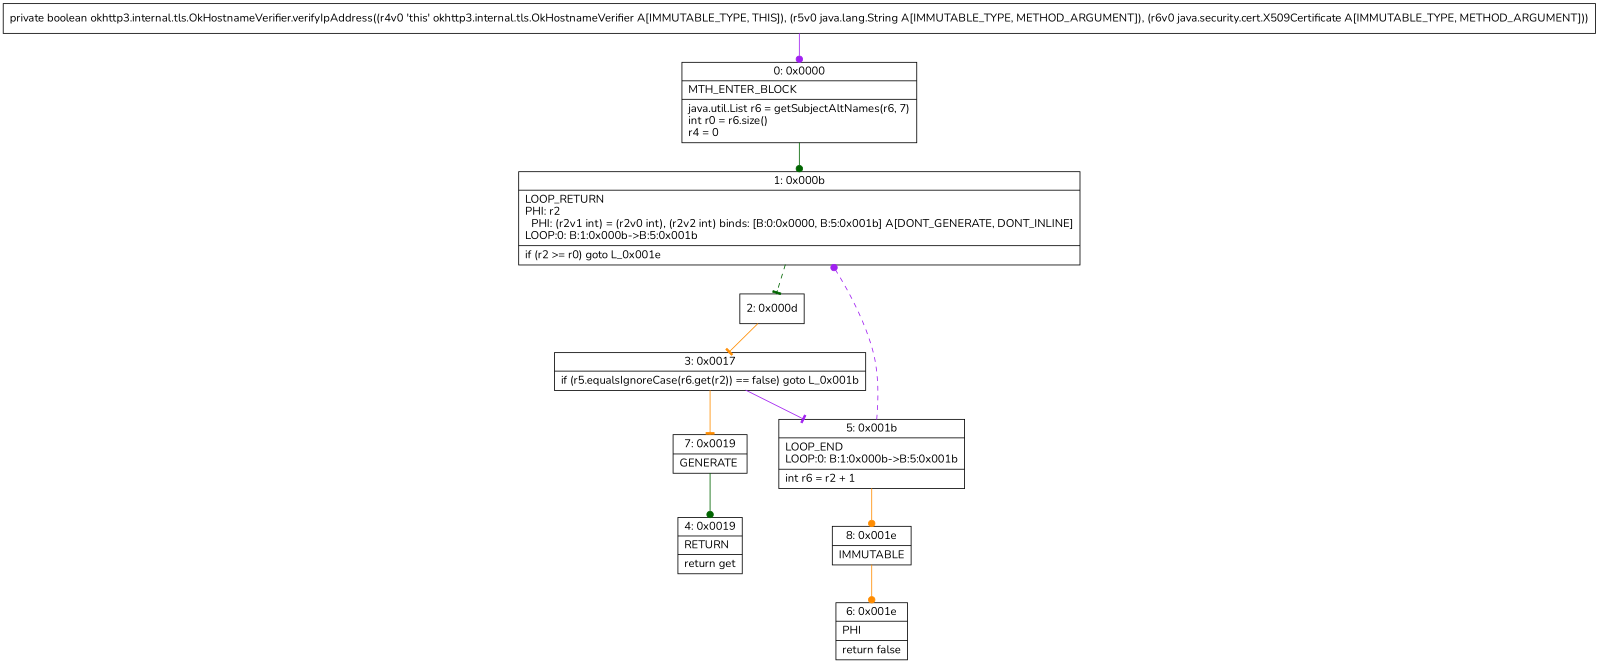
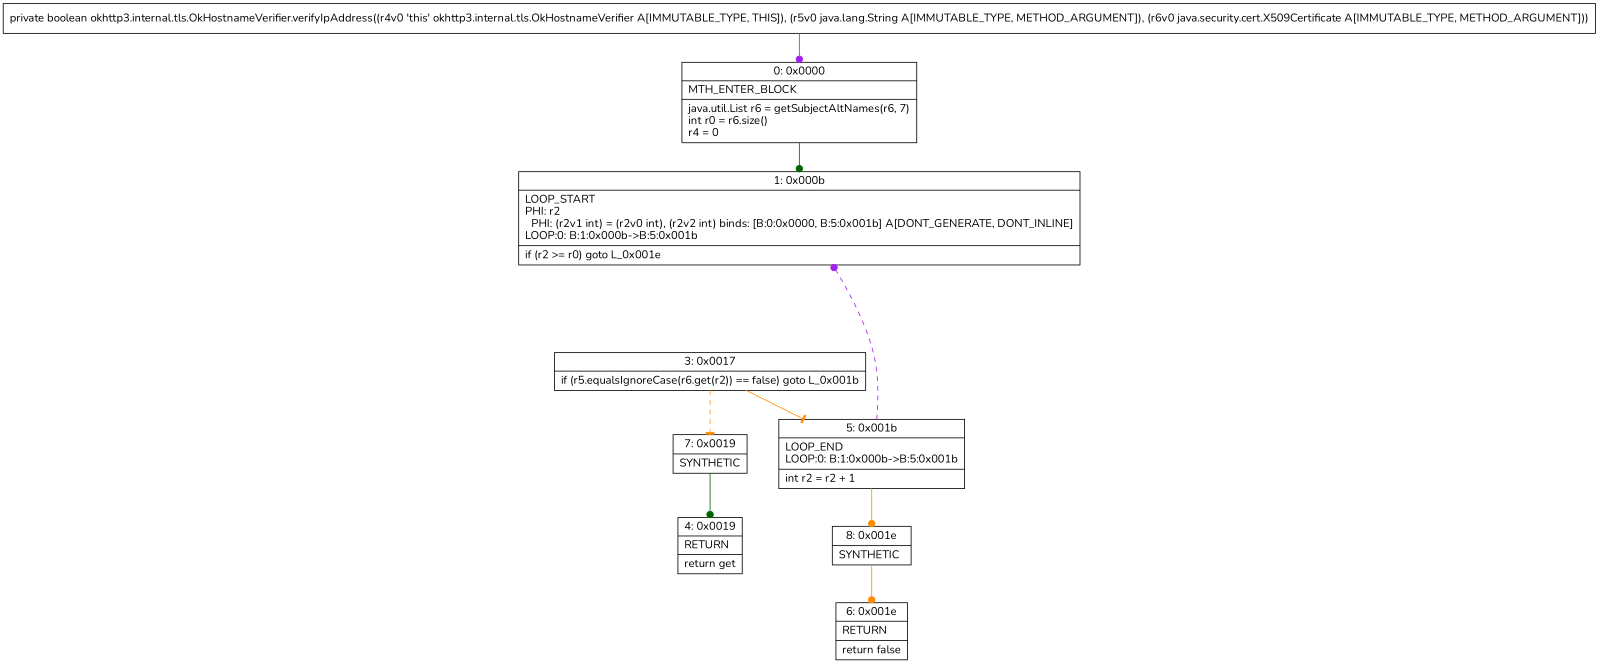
node "1: 0x000b": text "LOOP_RETURN" -> "LOOP_START"
node "2: 0x000d": removed
edge "3: 0x0017" -> "5: 0x001b": color purple -> darkorange
edge "3: 0x0017" -> "7: 0x0019": style solid -> dashed
node "7: 0x0019": text "GENERATE" -> "SYNTHETIC"
node "5: 0x001b": text "int r6 = r2 + 1" -> "int r2 = r2 + 1"
node "8: 0x001e": text "IMMUTABLE" -> "SYNTHETIC"
node "6: 0x001e": text "PHI" -> "RETURN"
